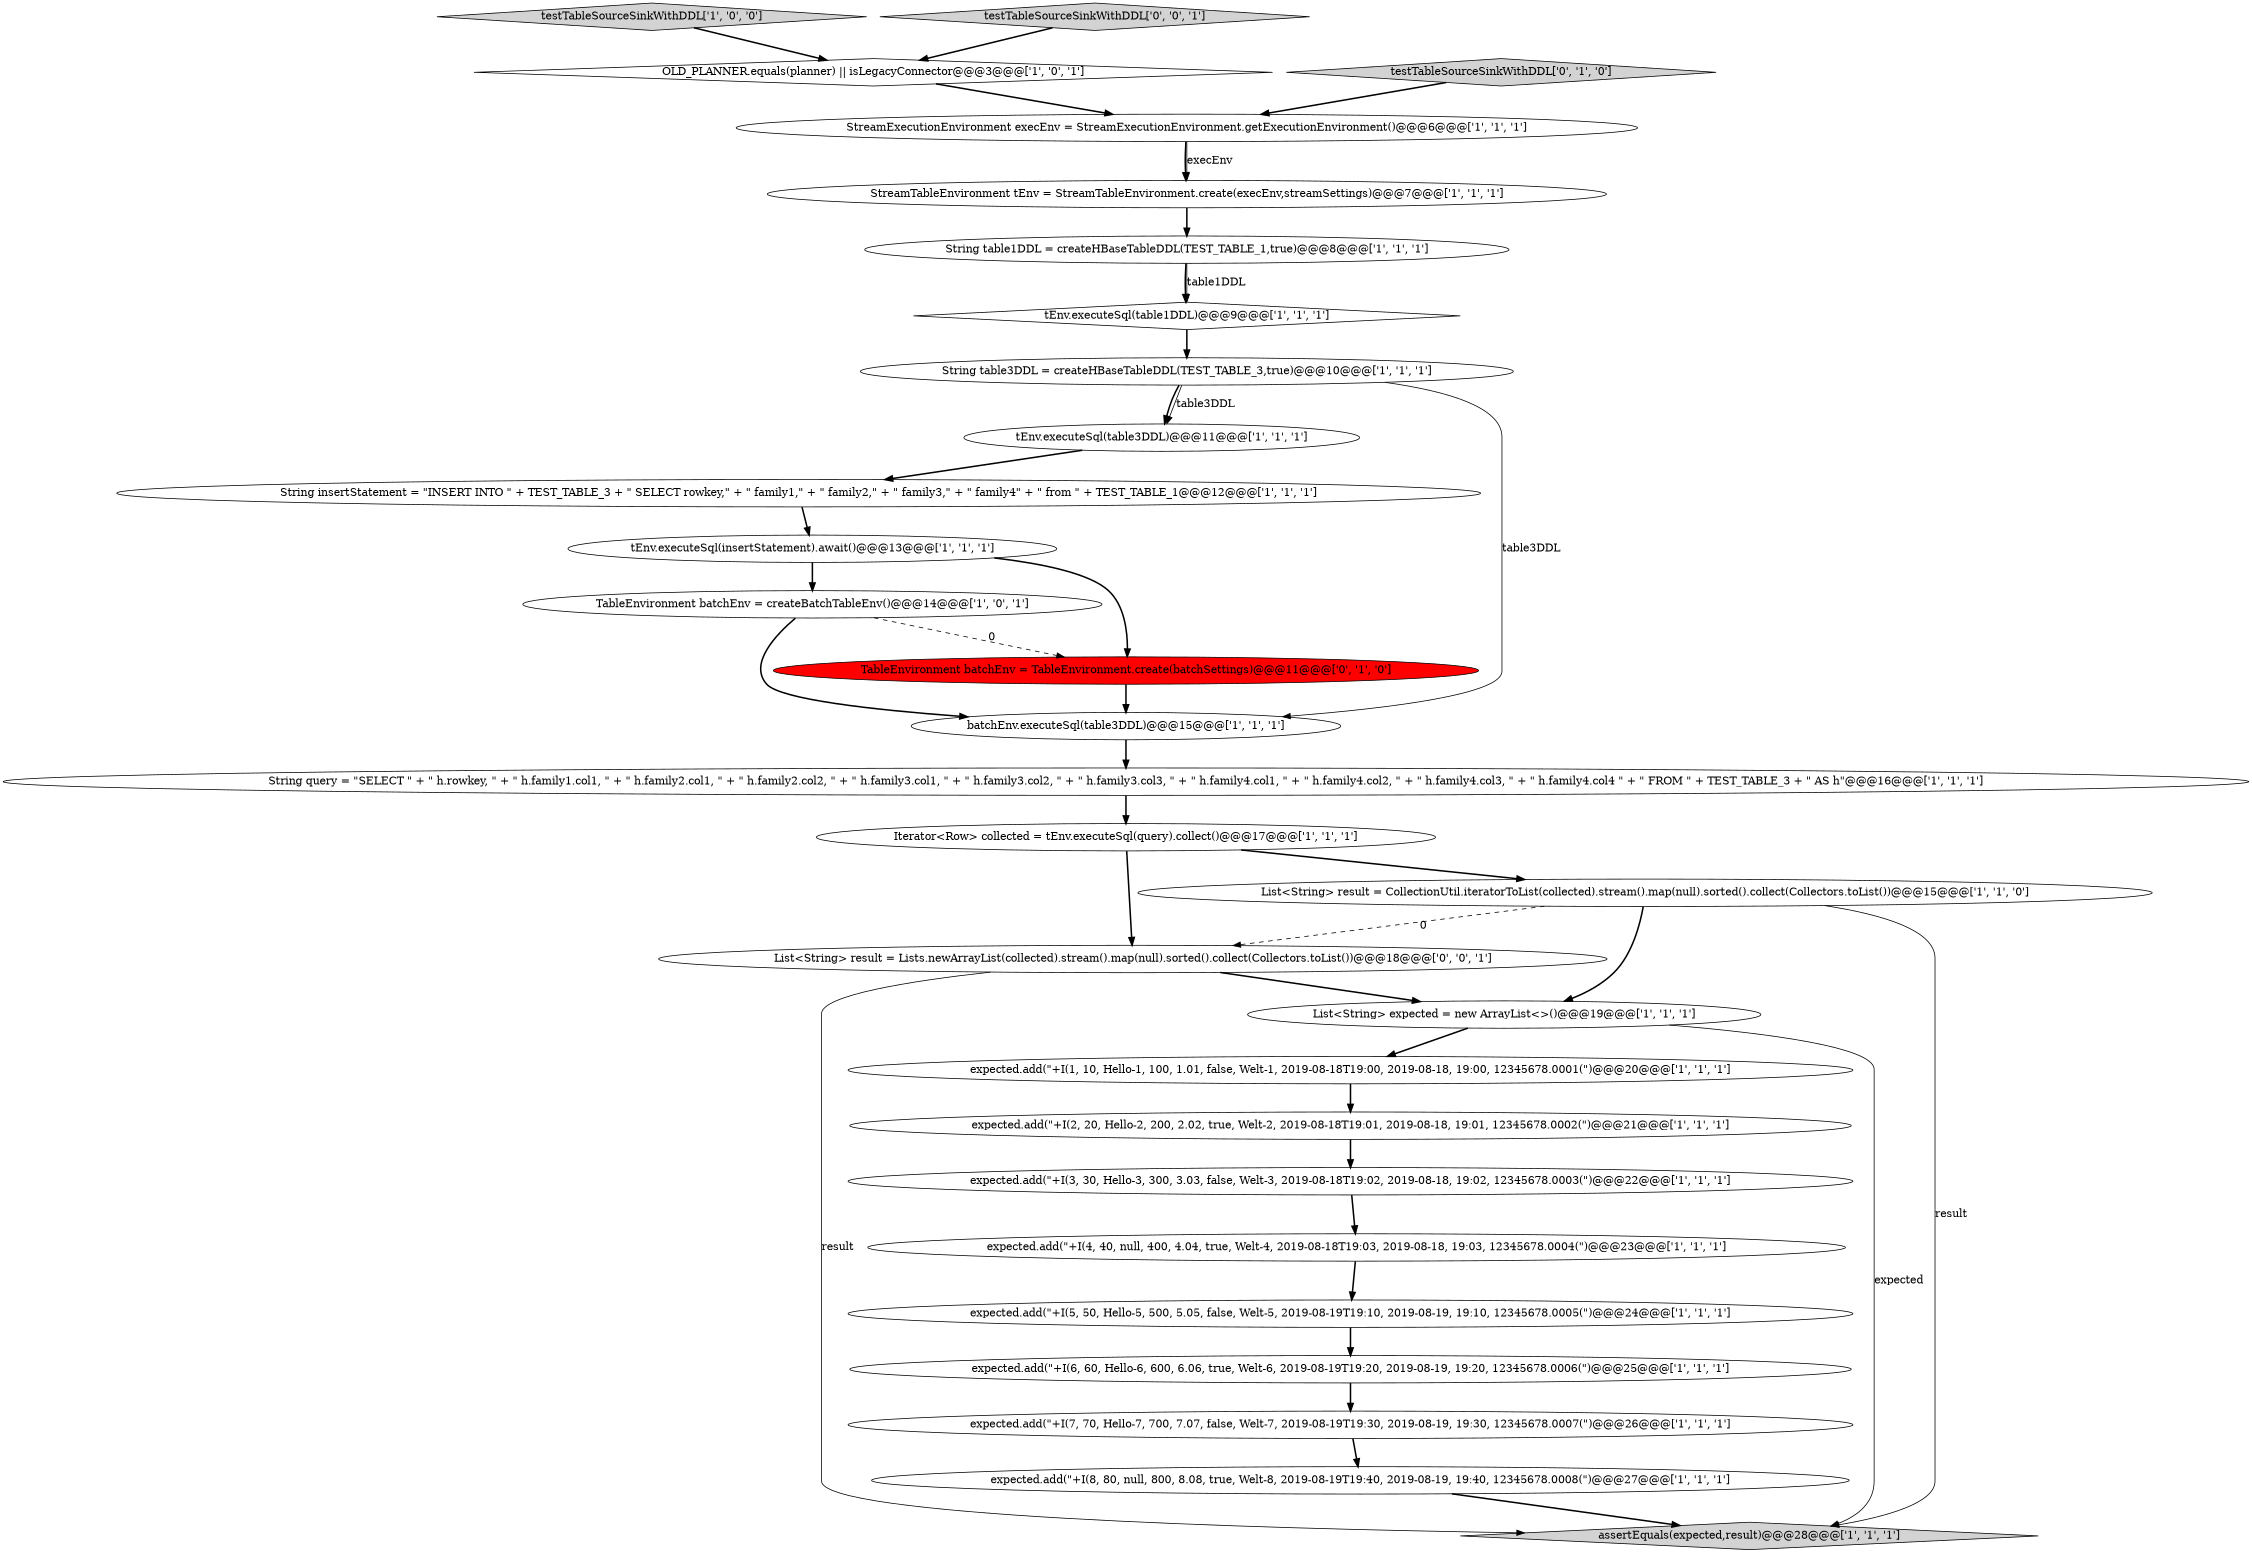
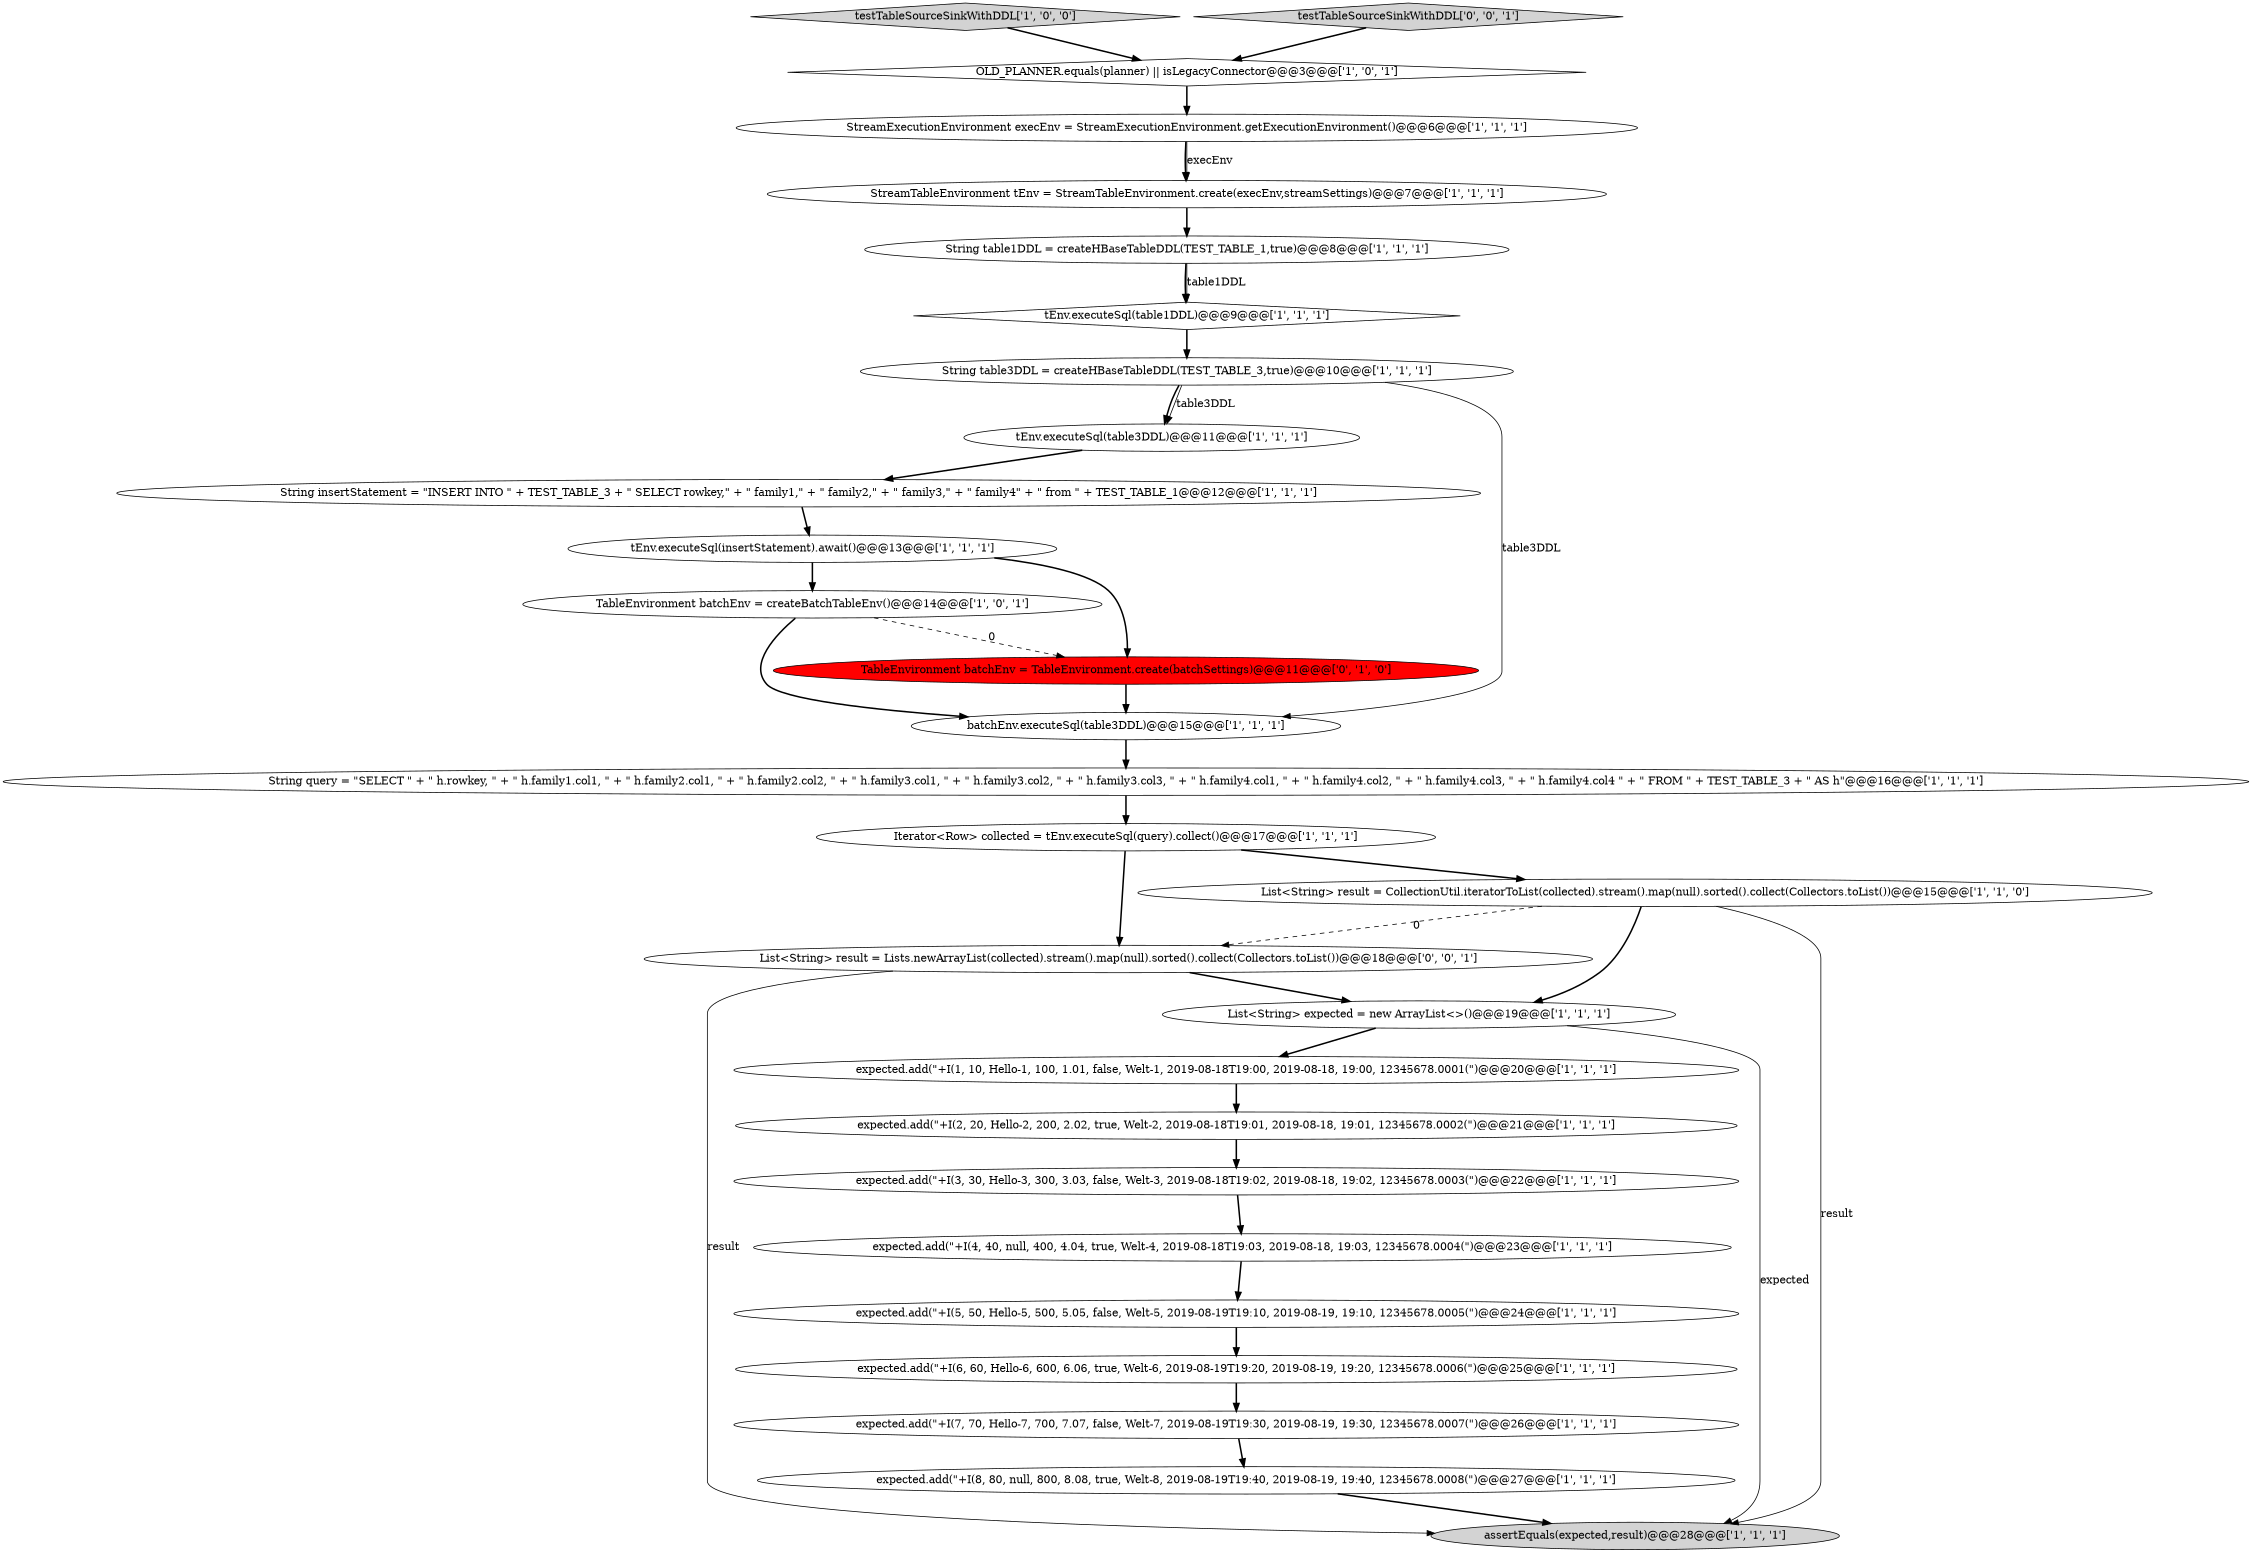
node "testTableSourceSinkWithDDL['0', '1', '0']": removed
node "assertEquals(expected,result)@@@28@@@['1', '1', '1']": shape diamond -> ellipse
